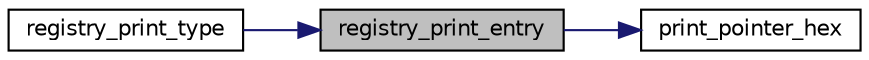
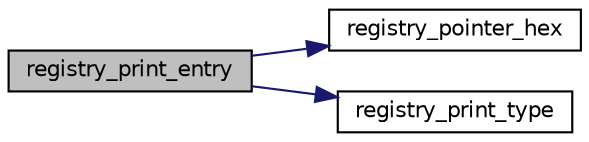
edge "registry_print_type" -> "registry_print_entry": reversed
node "print_pointer_hex": label "print_pointer_hex" -> "registry_pointer_hex"
